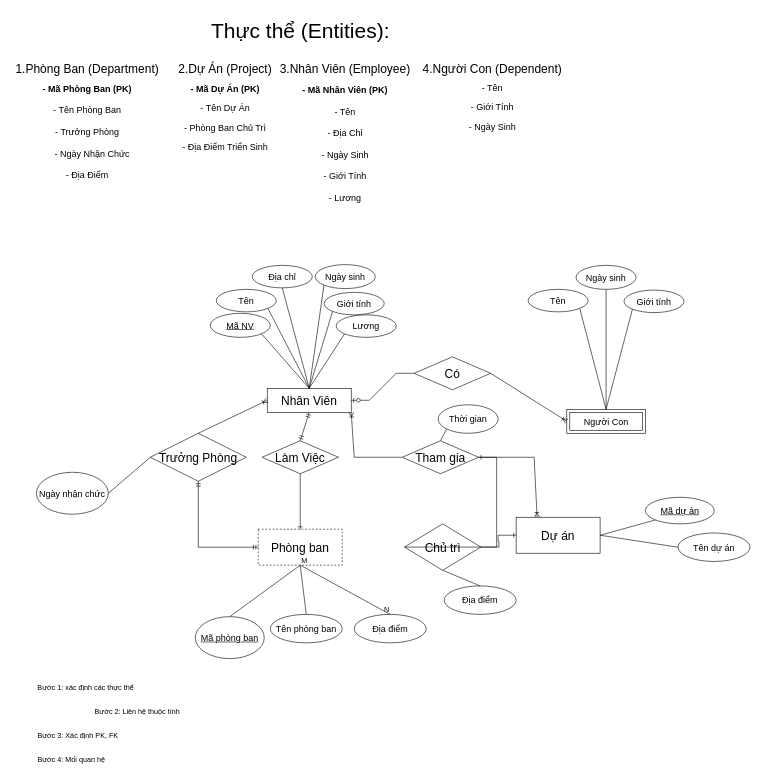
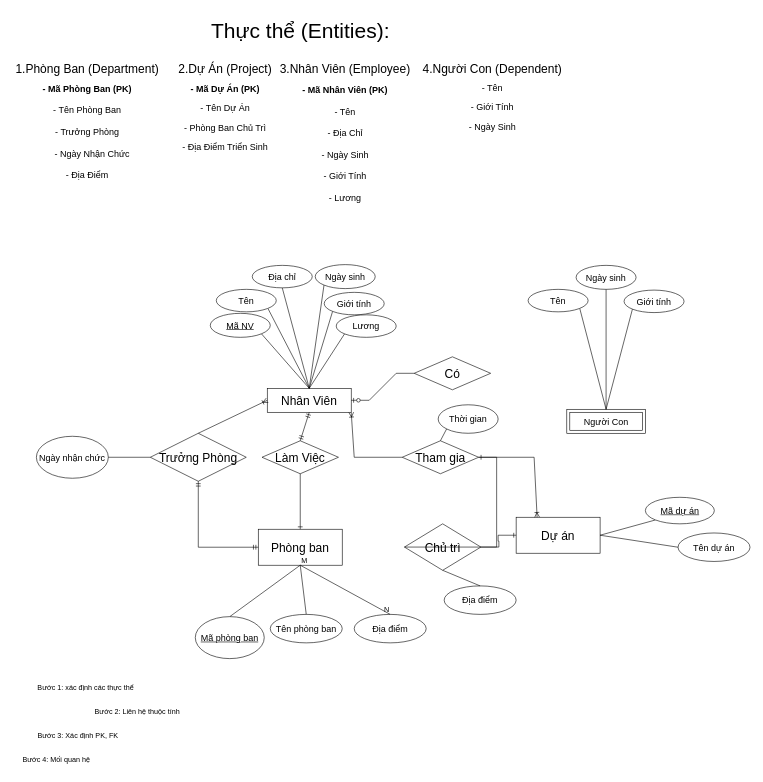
edge "Có" -> "Người Con": removed
node "Ngày nhận chức": moved (72, 494) -> (72, 458)
node "Phòng ban": style dashed -> solid
node "Bước 4: Mối quan hệ": moved (71, 761) -> (56, 761)
